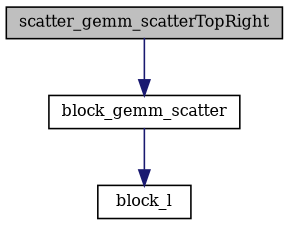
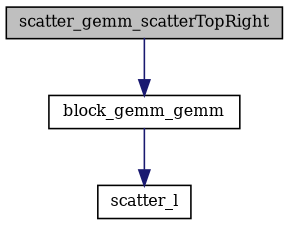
node "block_gemm_scatter": label "block_gemm_scatter" -> "block_gemm_gemm"
node "block_l": label "block_l" -> "scatter_l"
